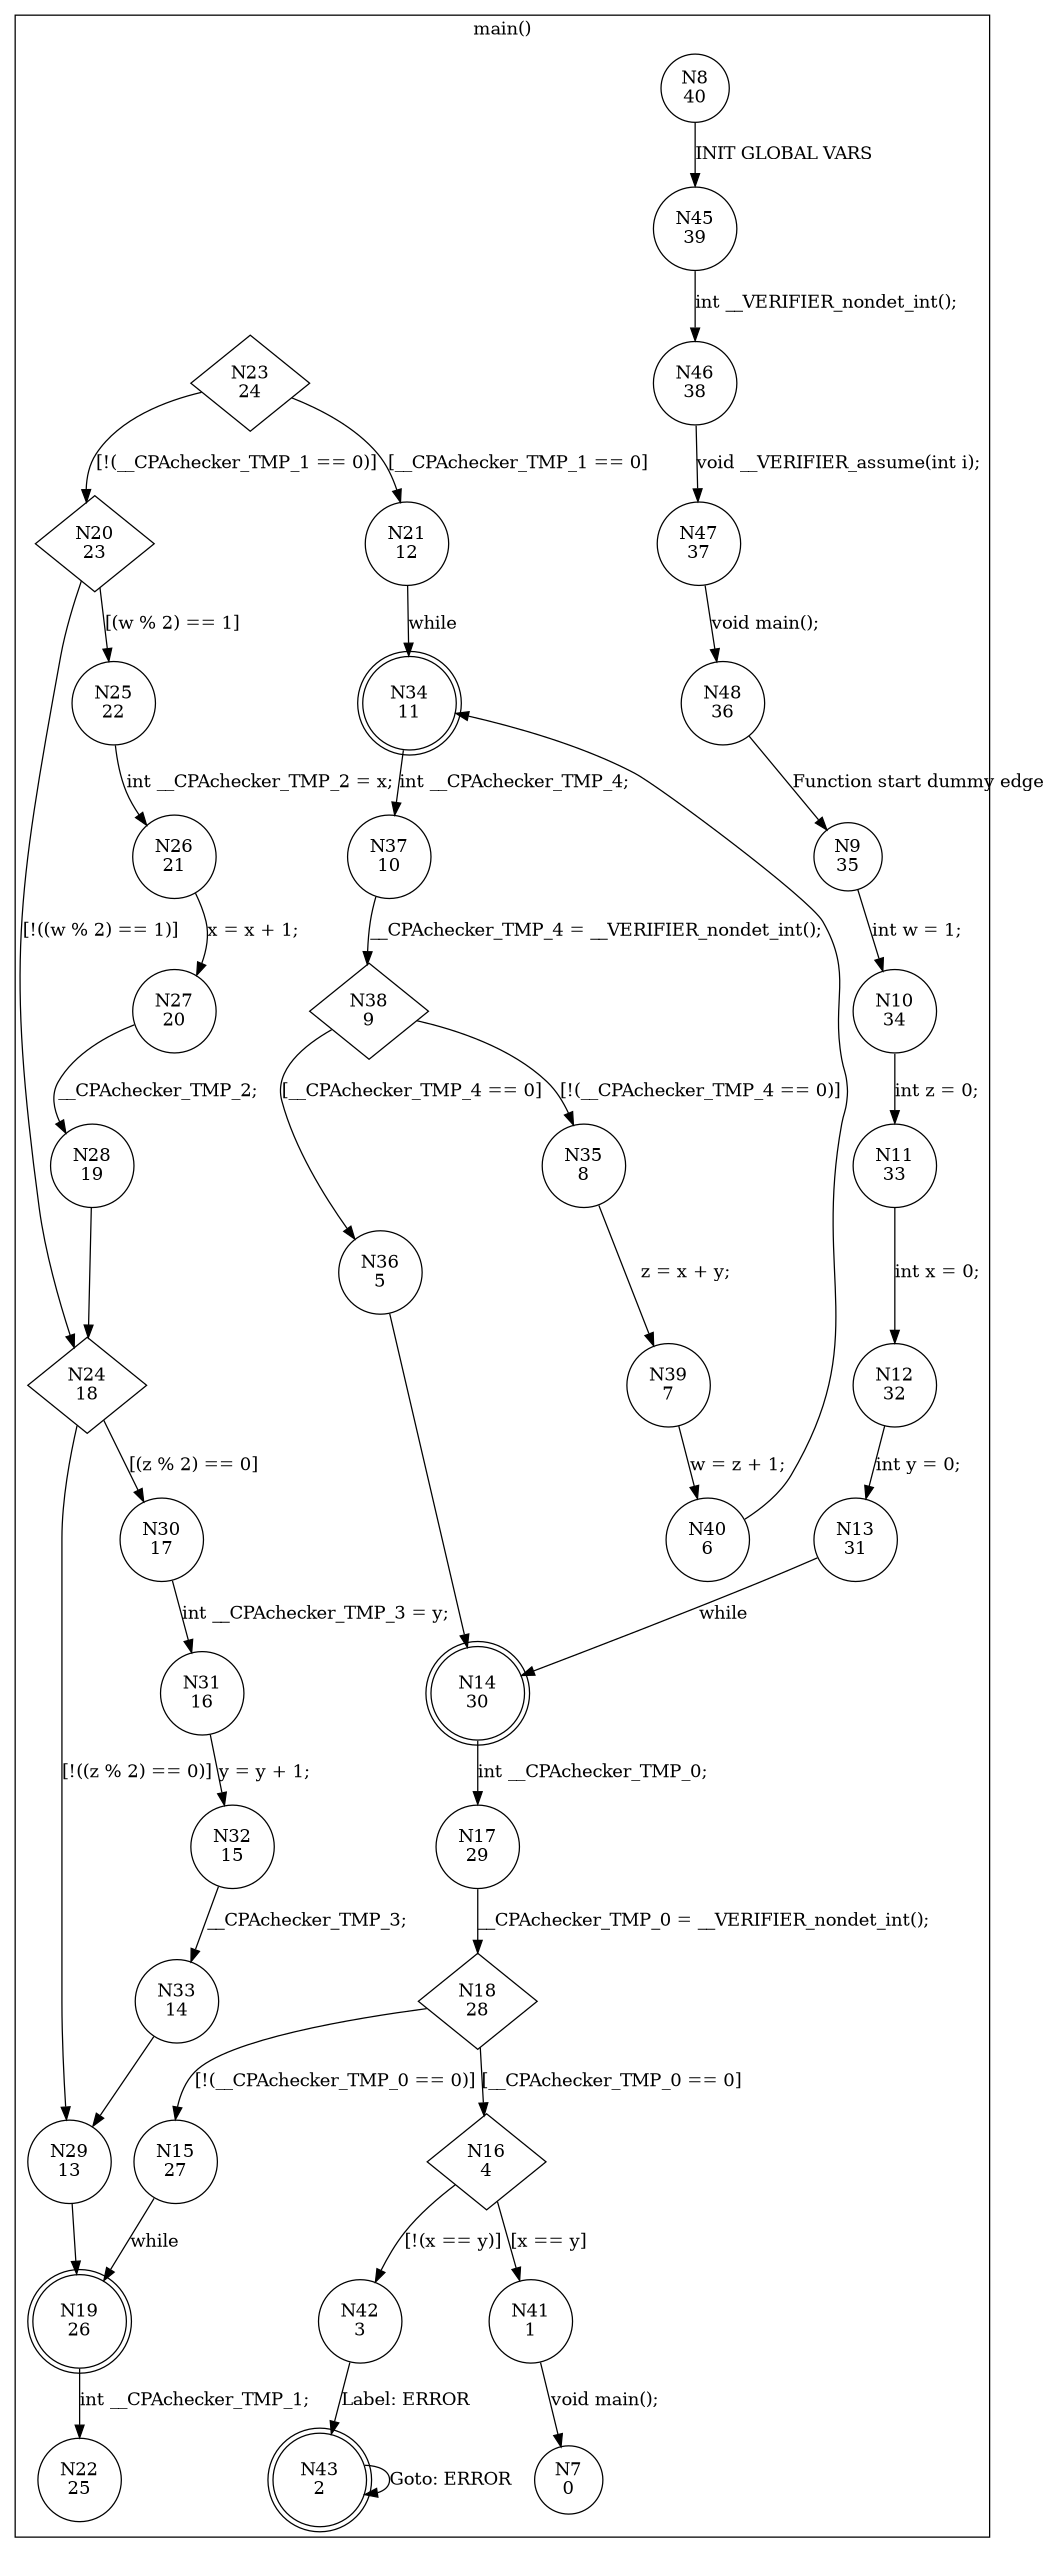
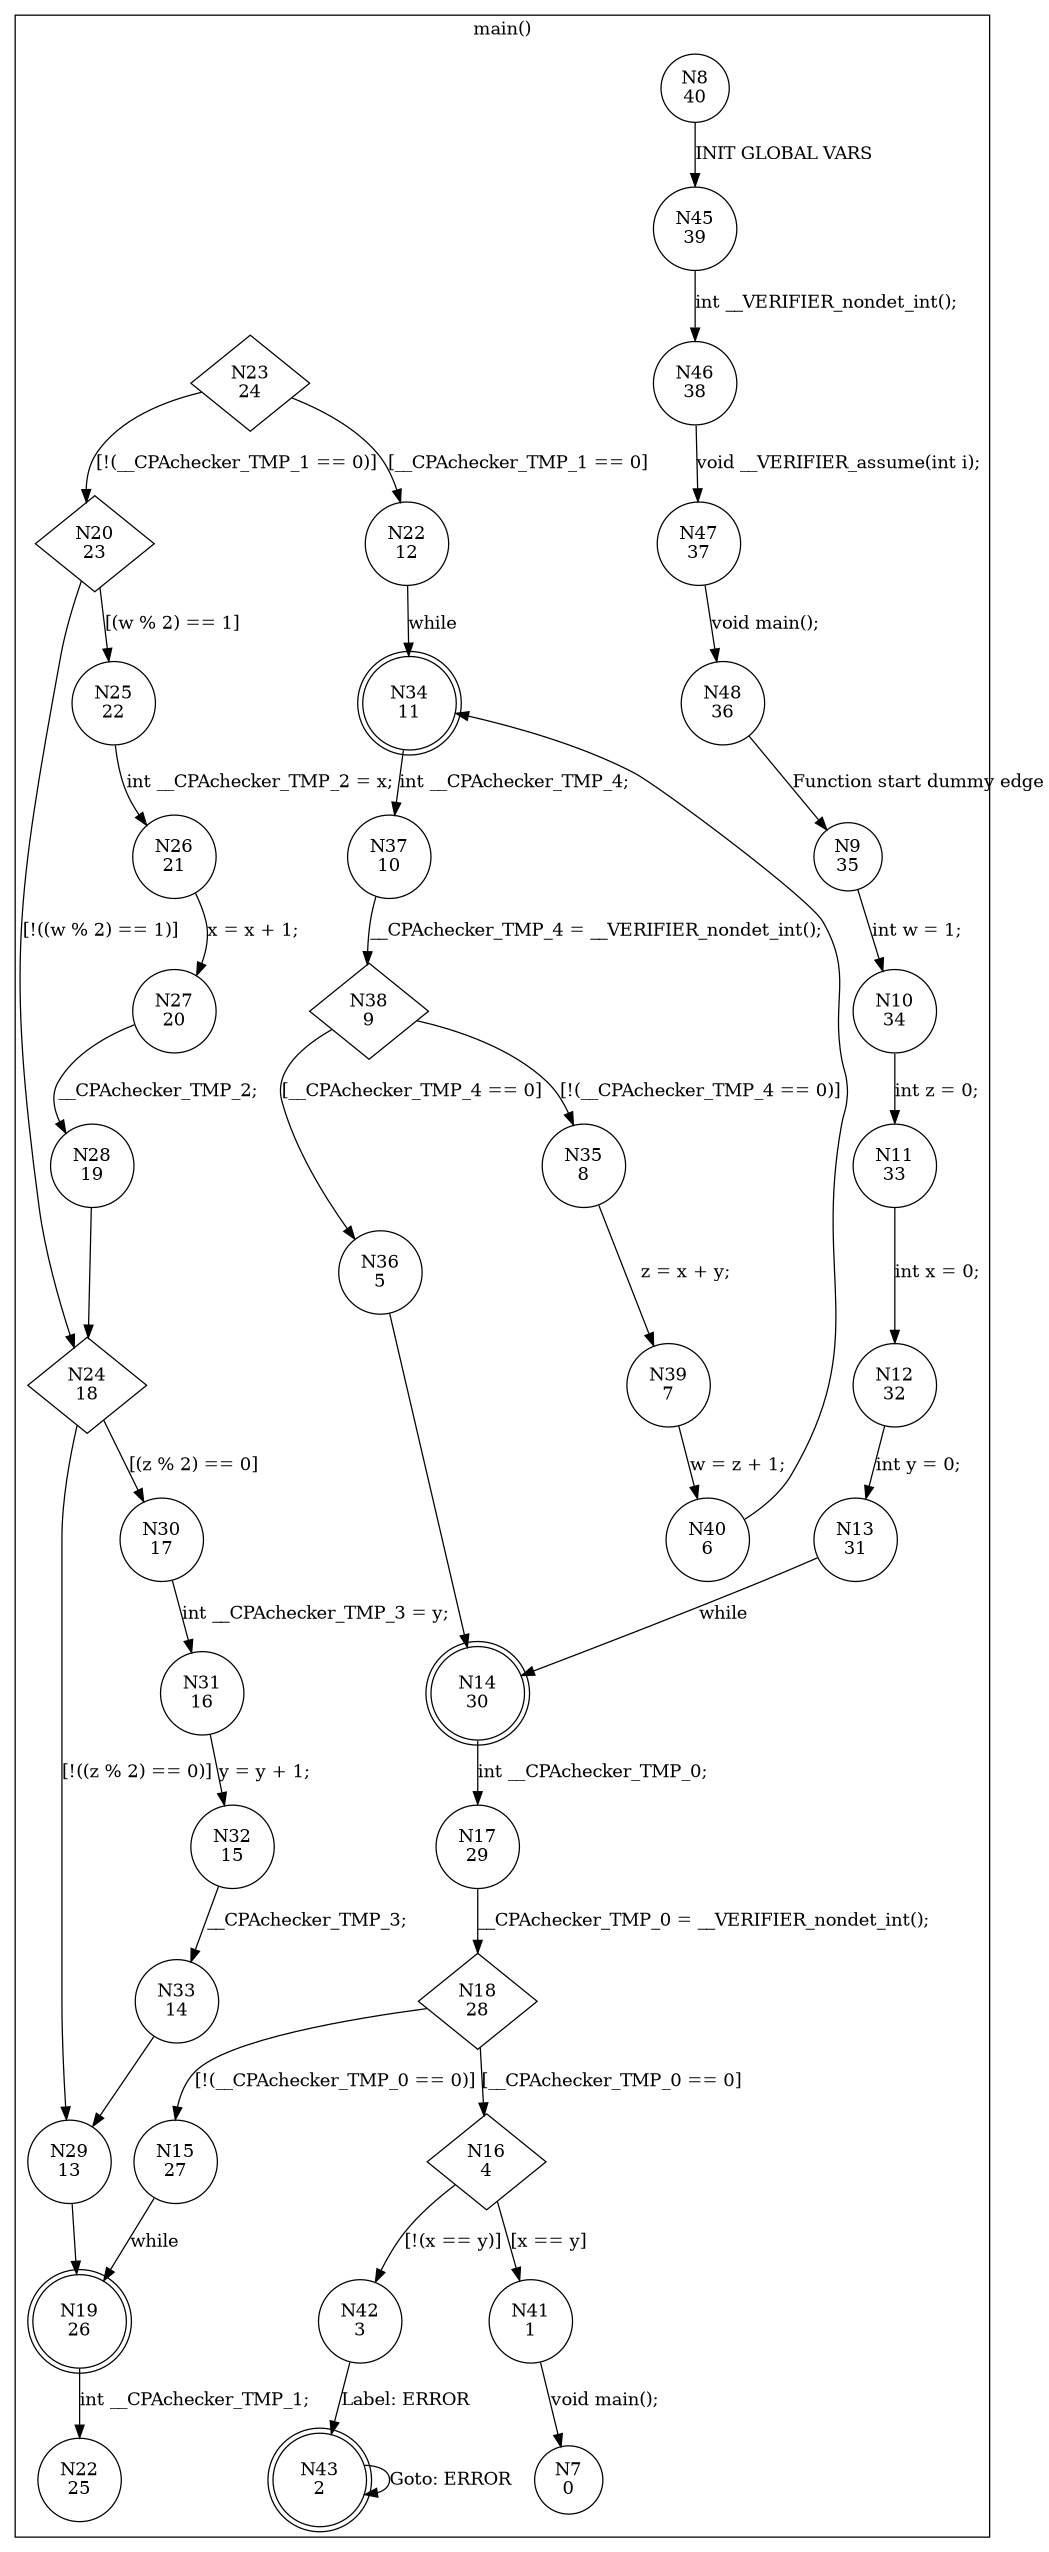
node "N21 12": label "N21 12" -> "N22 12"
